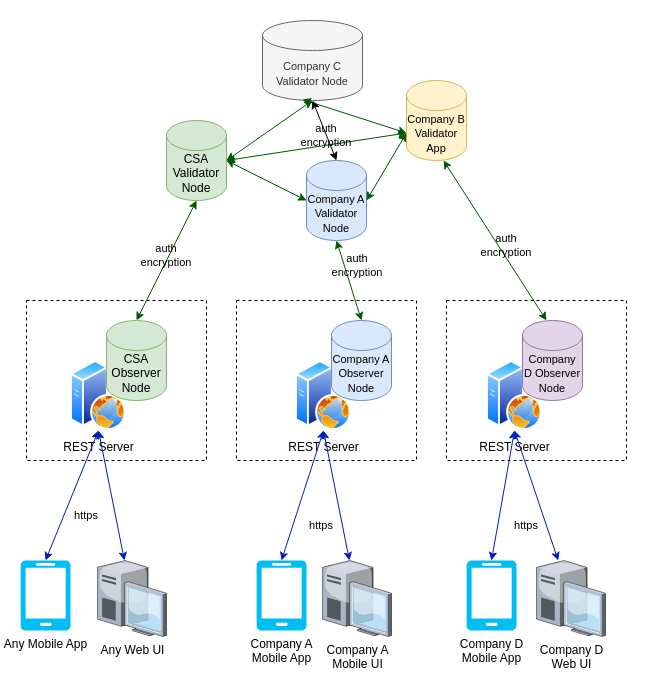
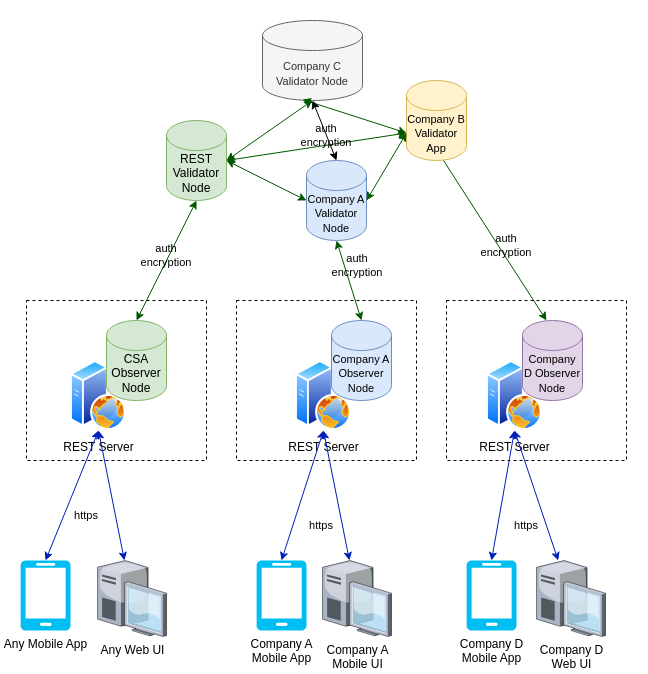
edge "Company B Validator App" -- "Company D Observer Node": arrowhead classic -> none
node "CSA Validator Node": label "CSA Validator Node" -> "REST Validator Node"
